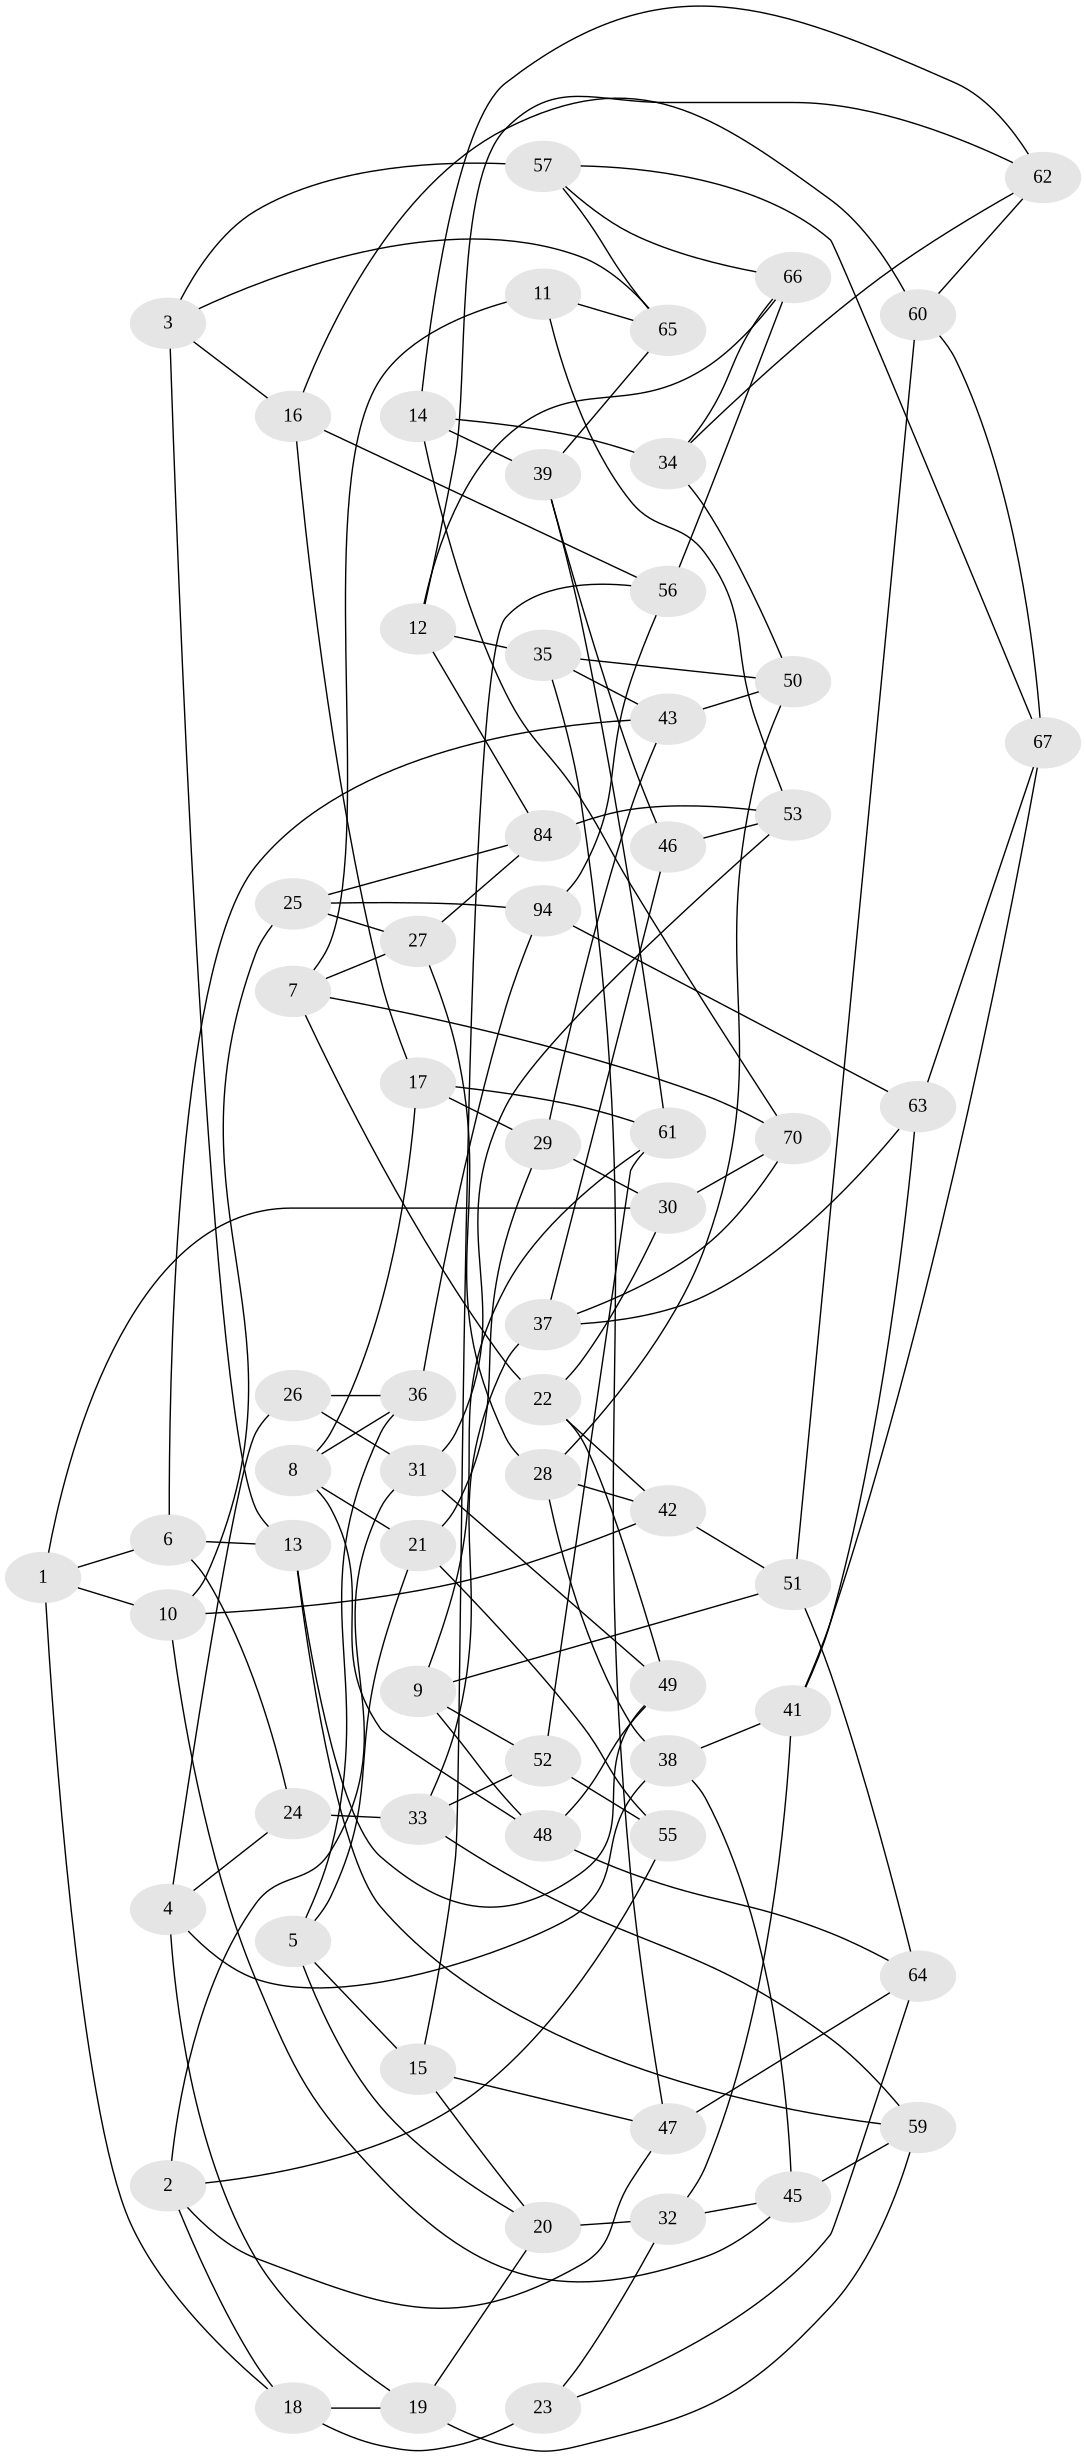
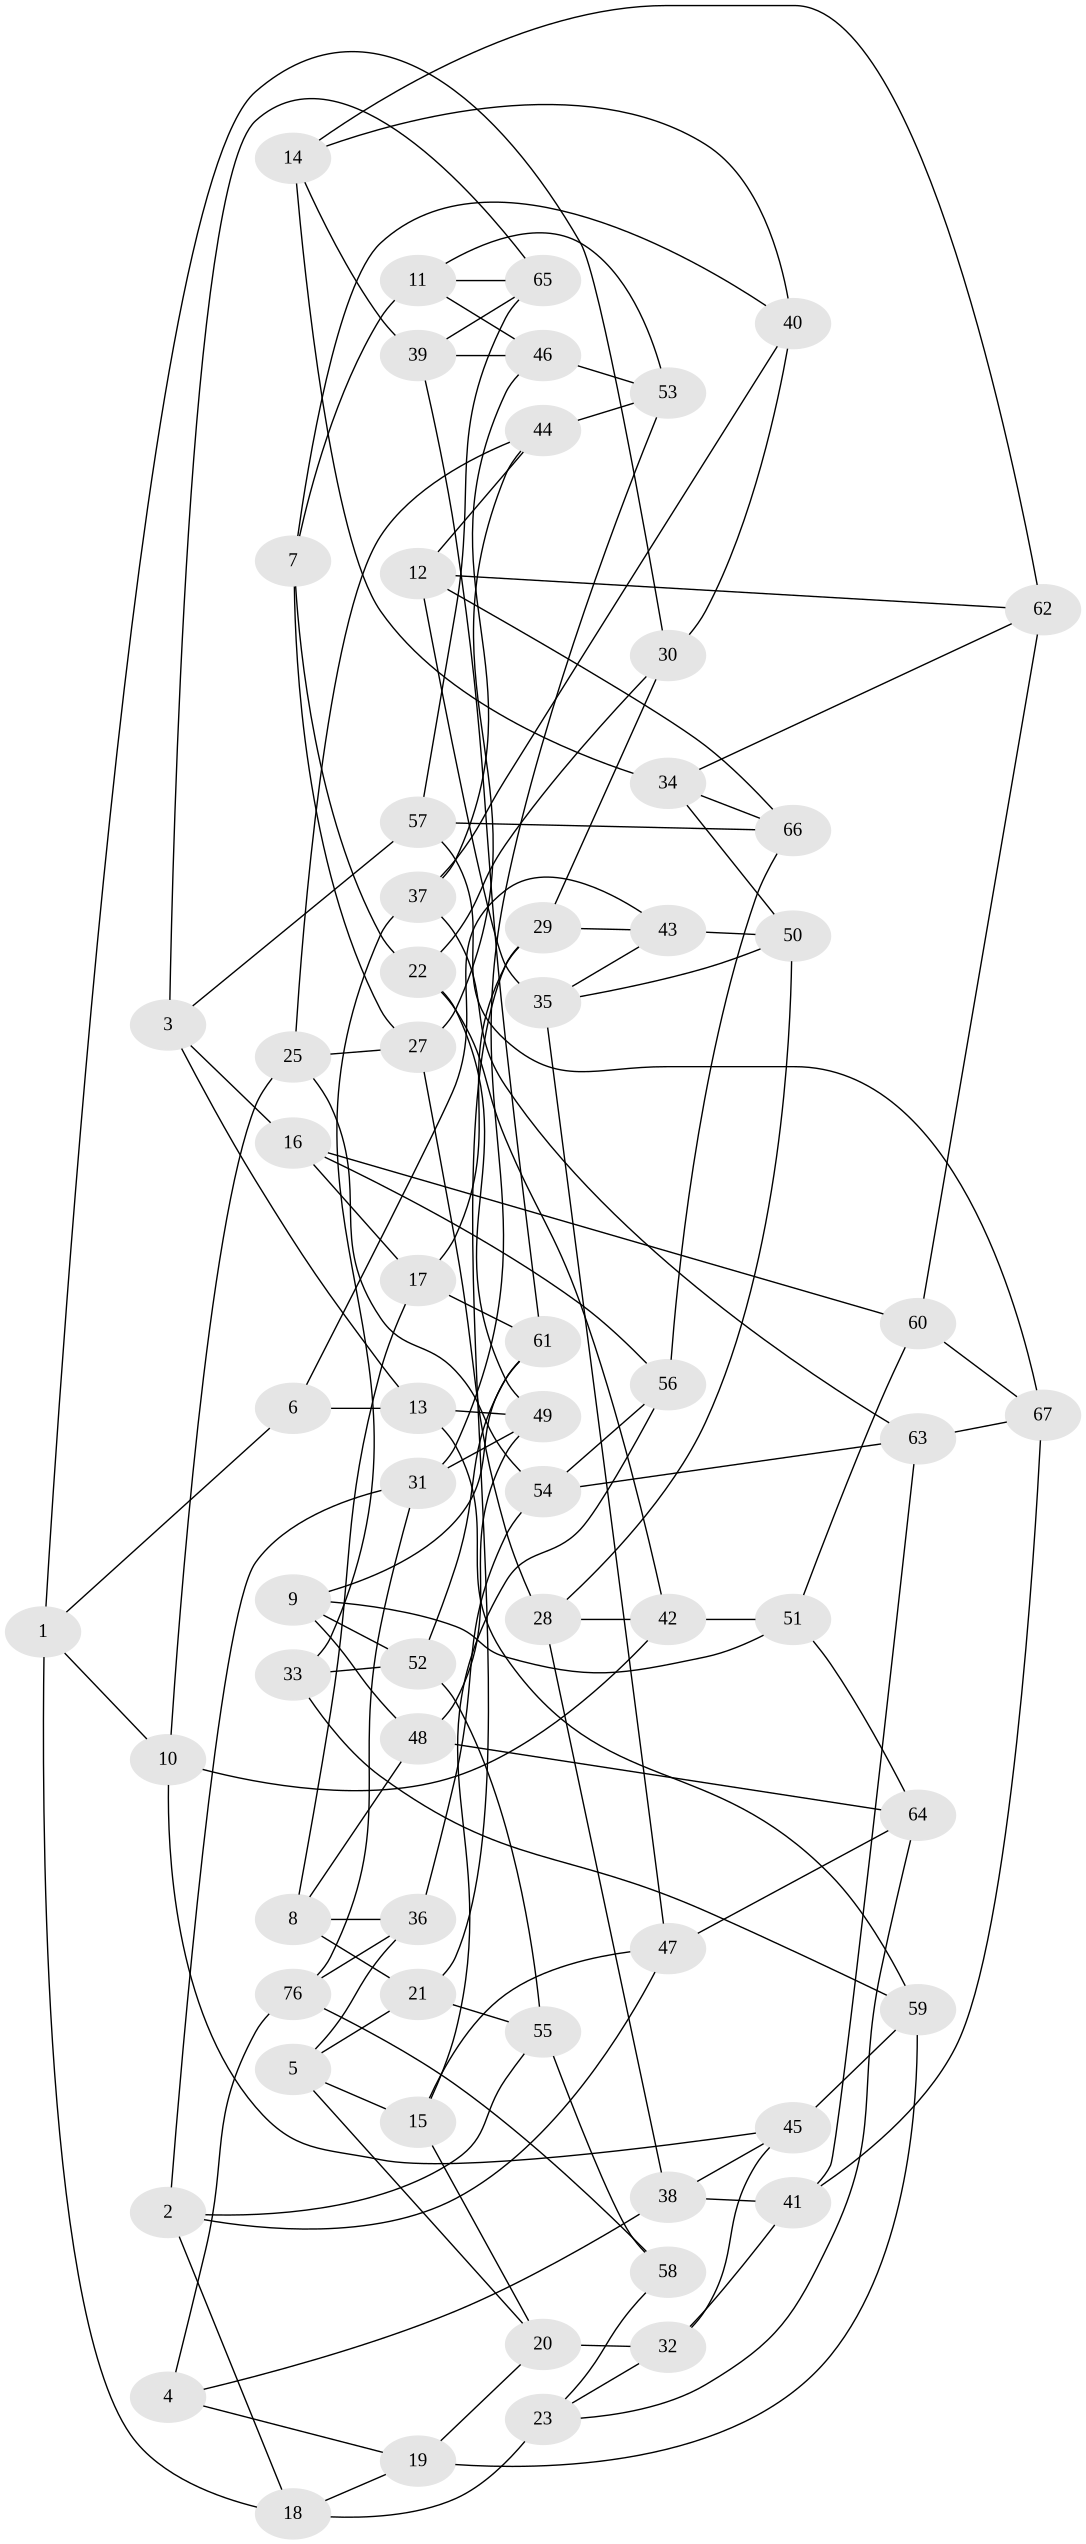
edge "11" -- "46": added
node "84": label "84" -> "44"
node "94": label "94" -> "54"
node "70": label "70" -> "40"
node "26": label "26" -> "76"
node "24": removed
node "58": added
